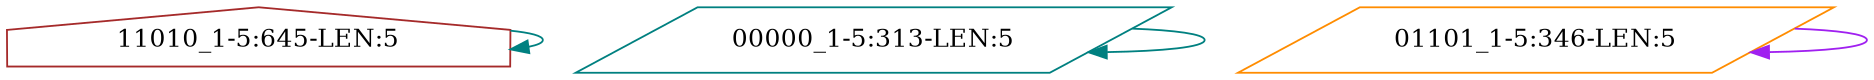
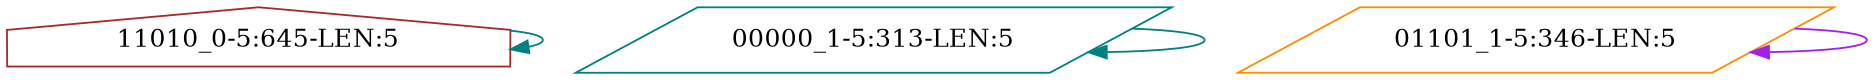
node "11010_1-5:645-LEN:5": label "11010_1-5:645-LEN:5" -> "11010_0-5:645-LEN:5"
